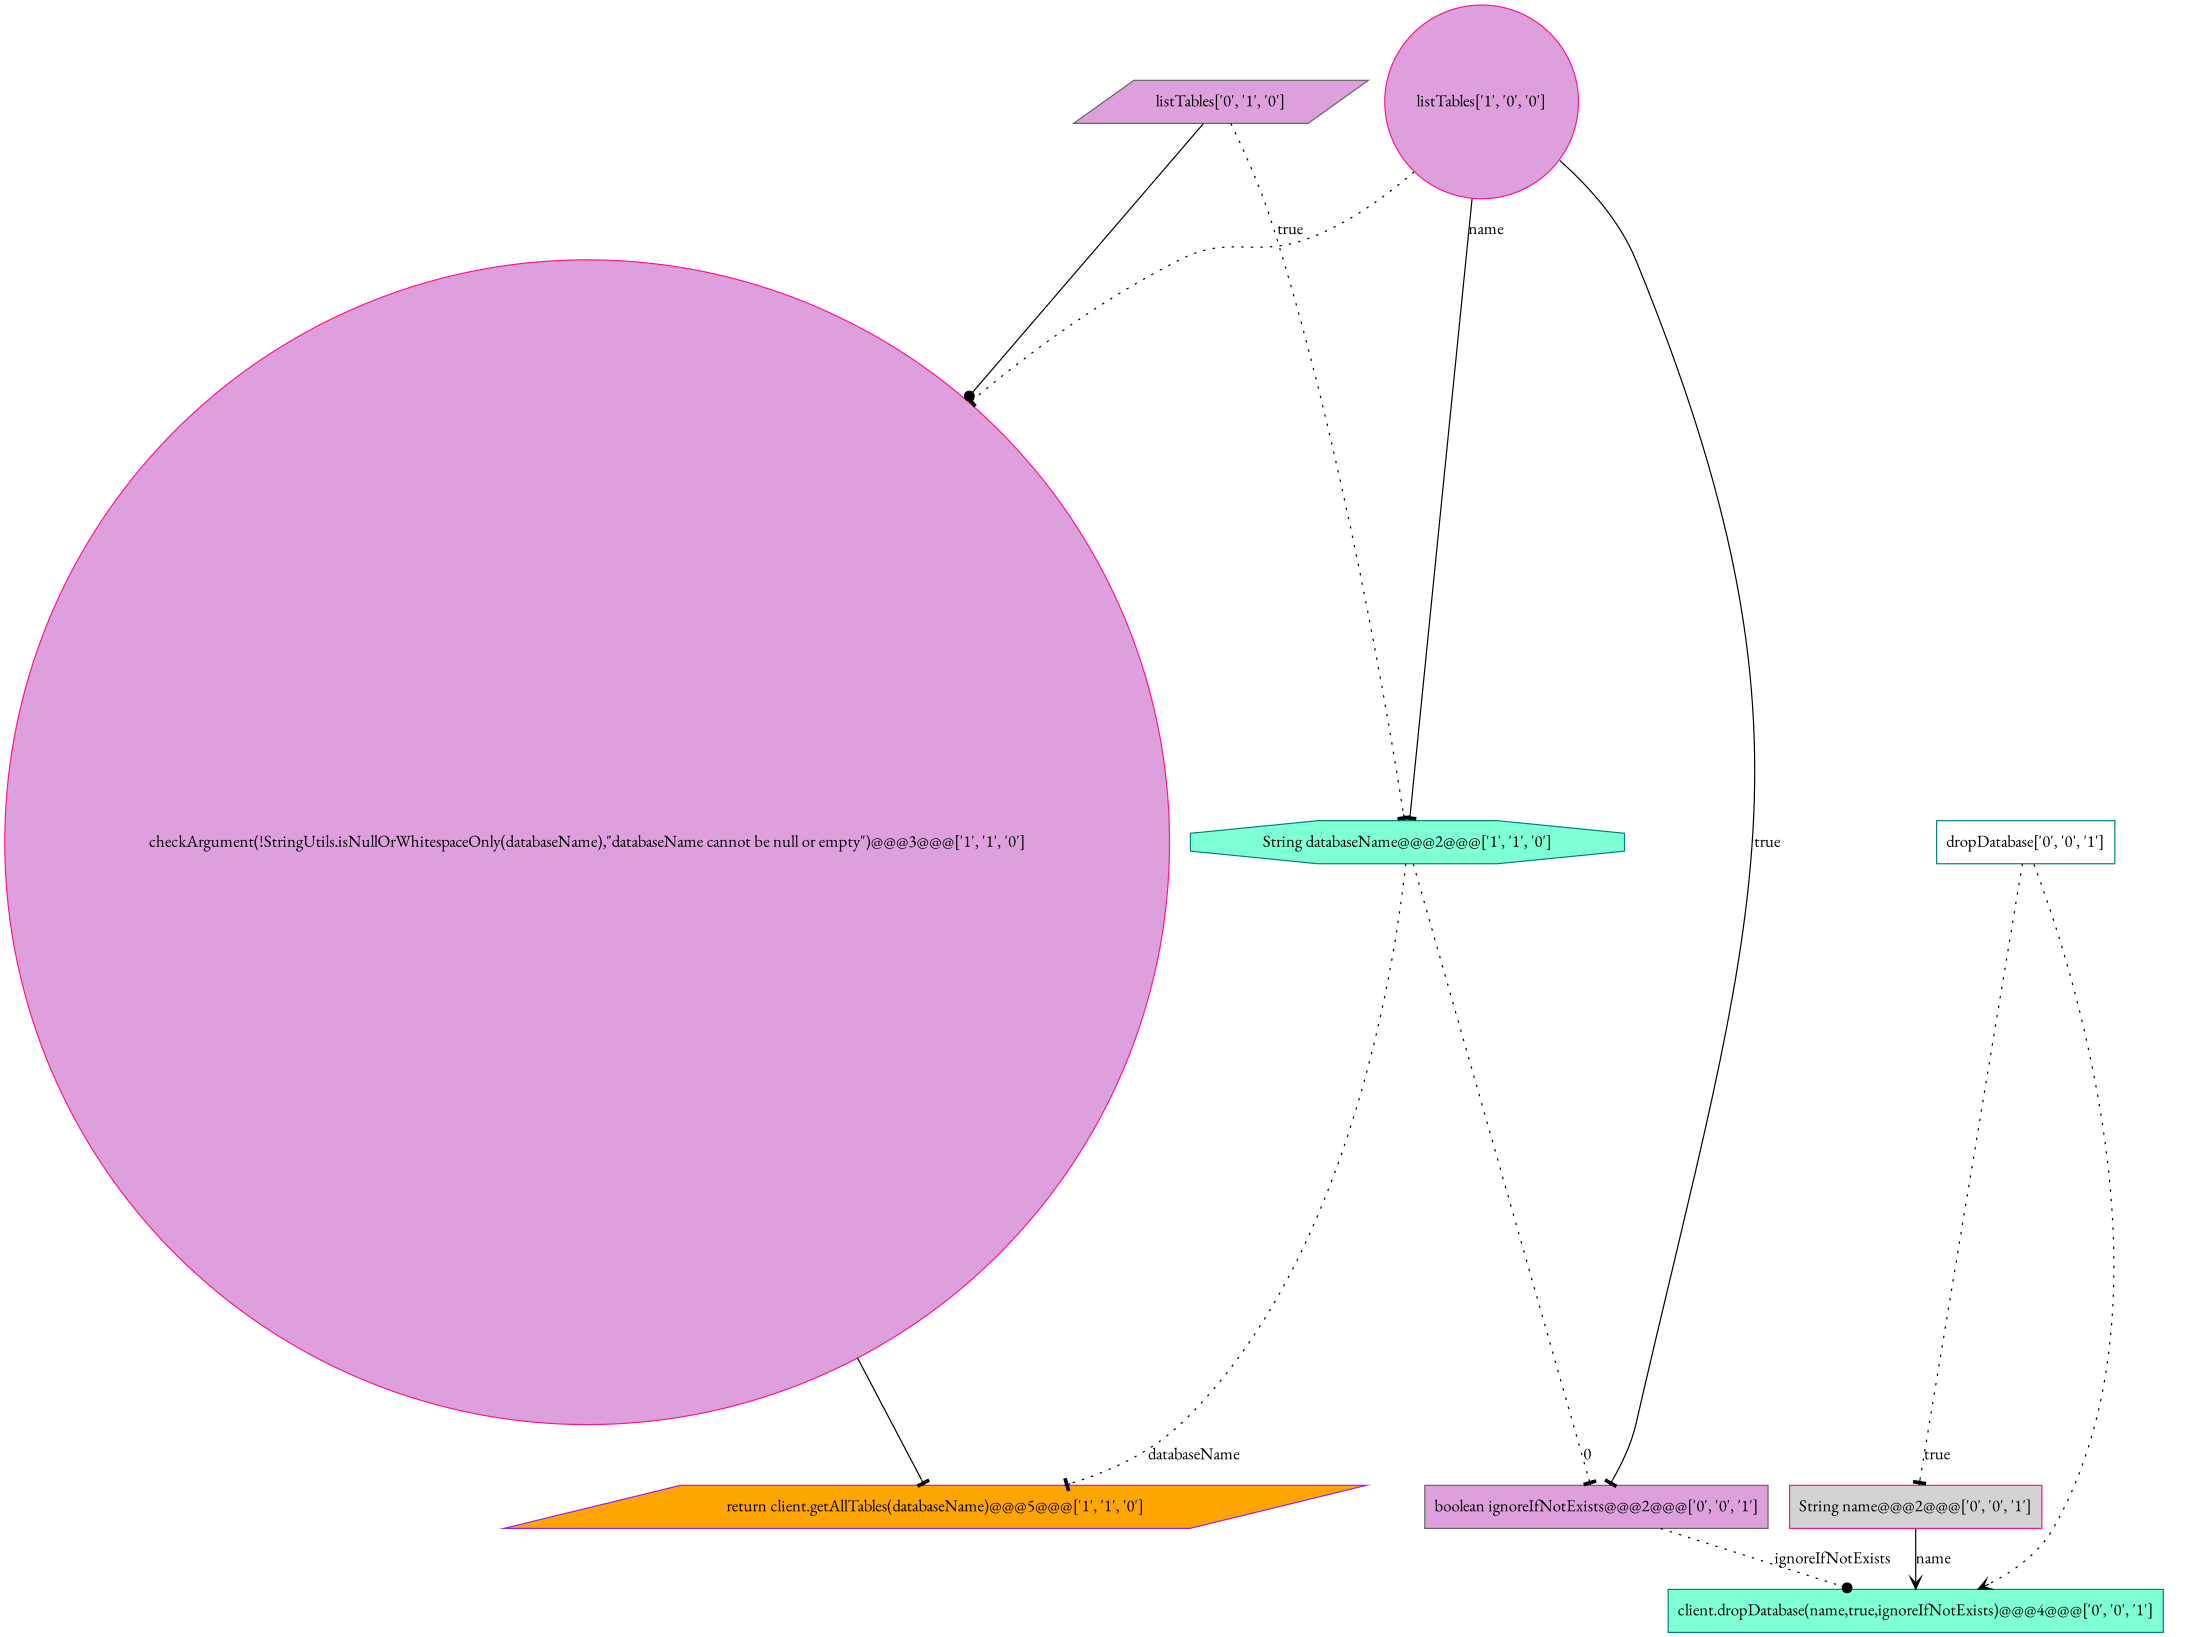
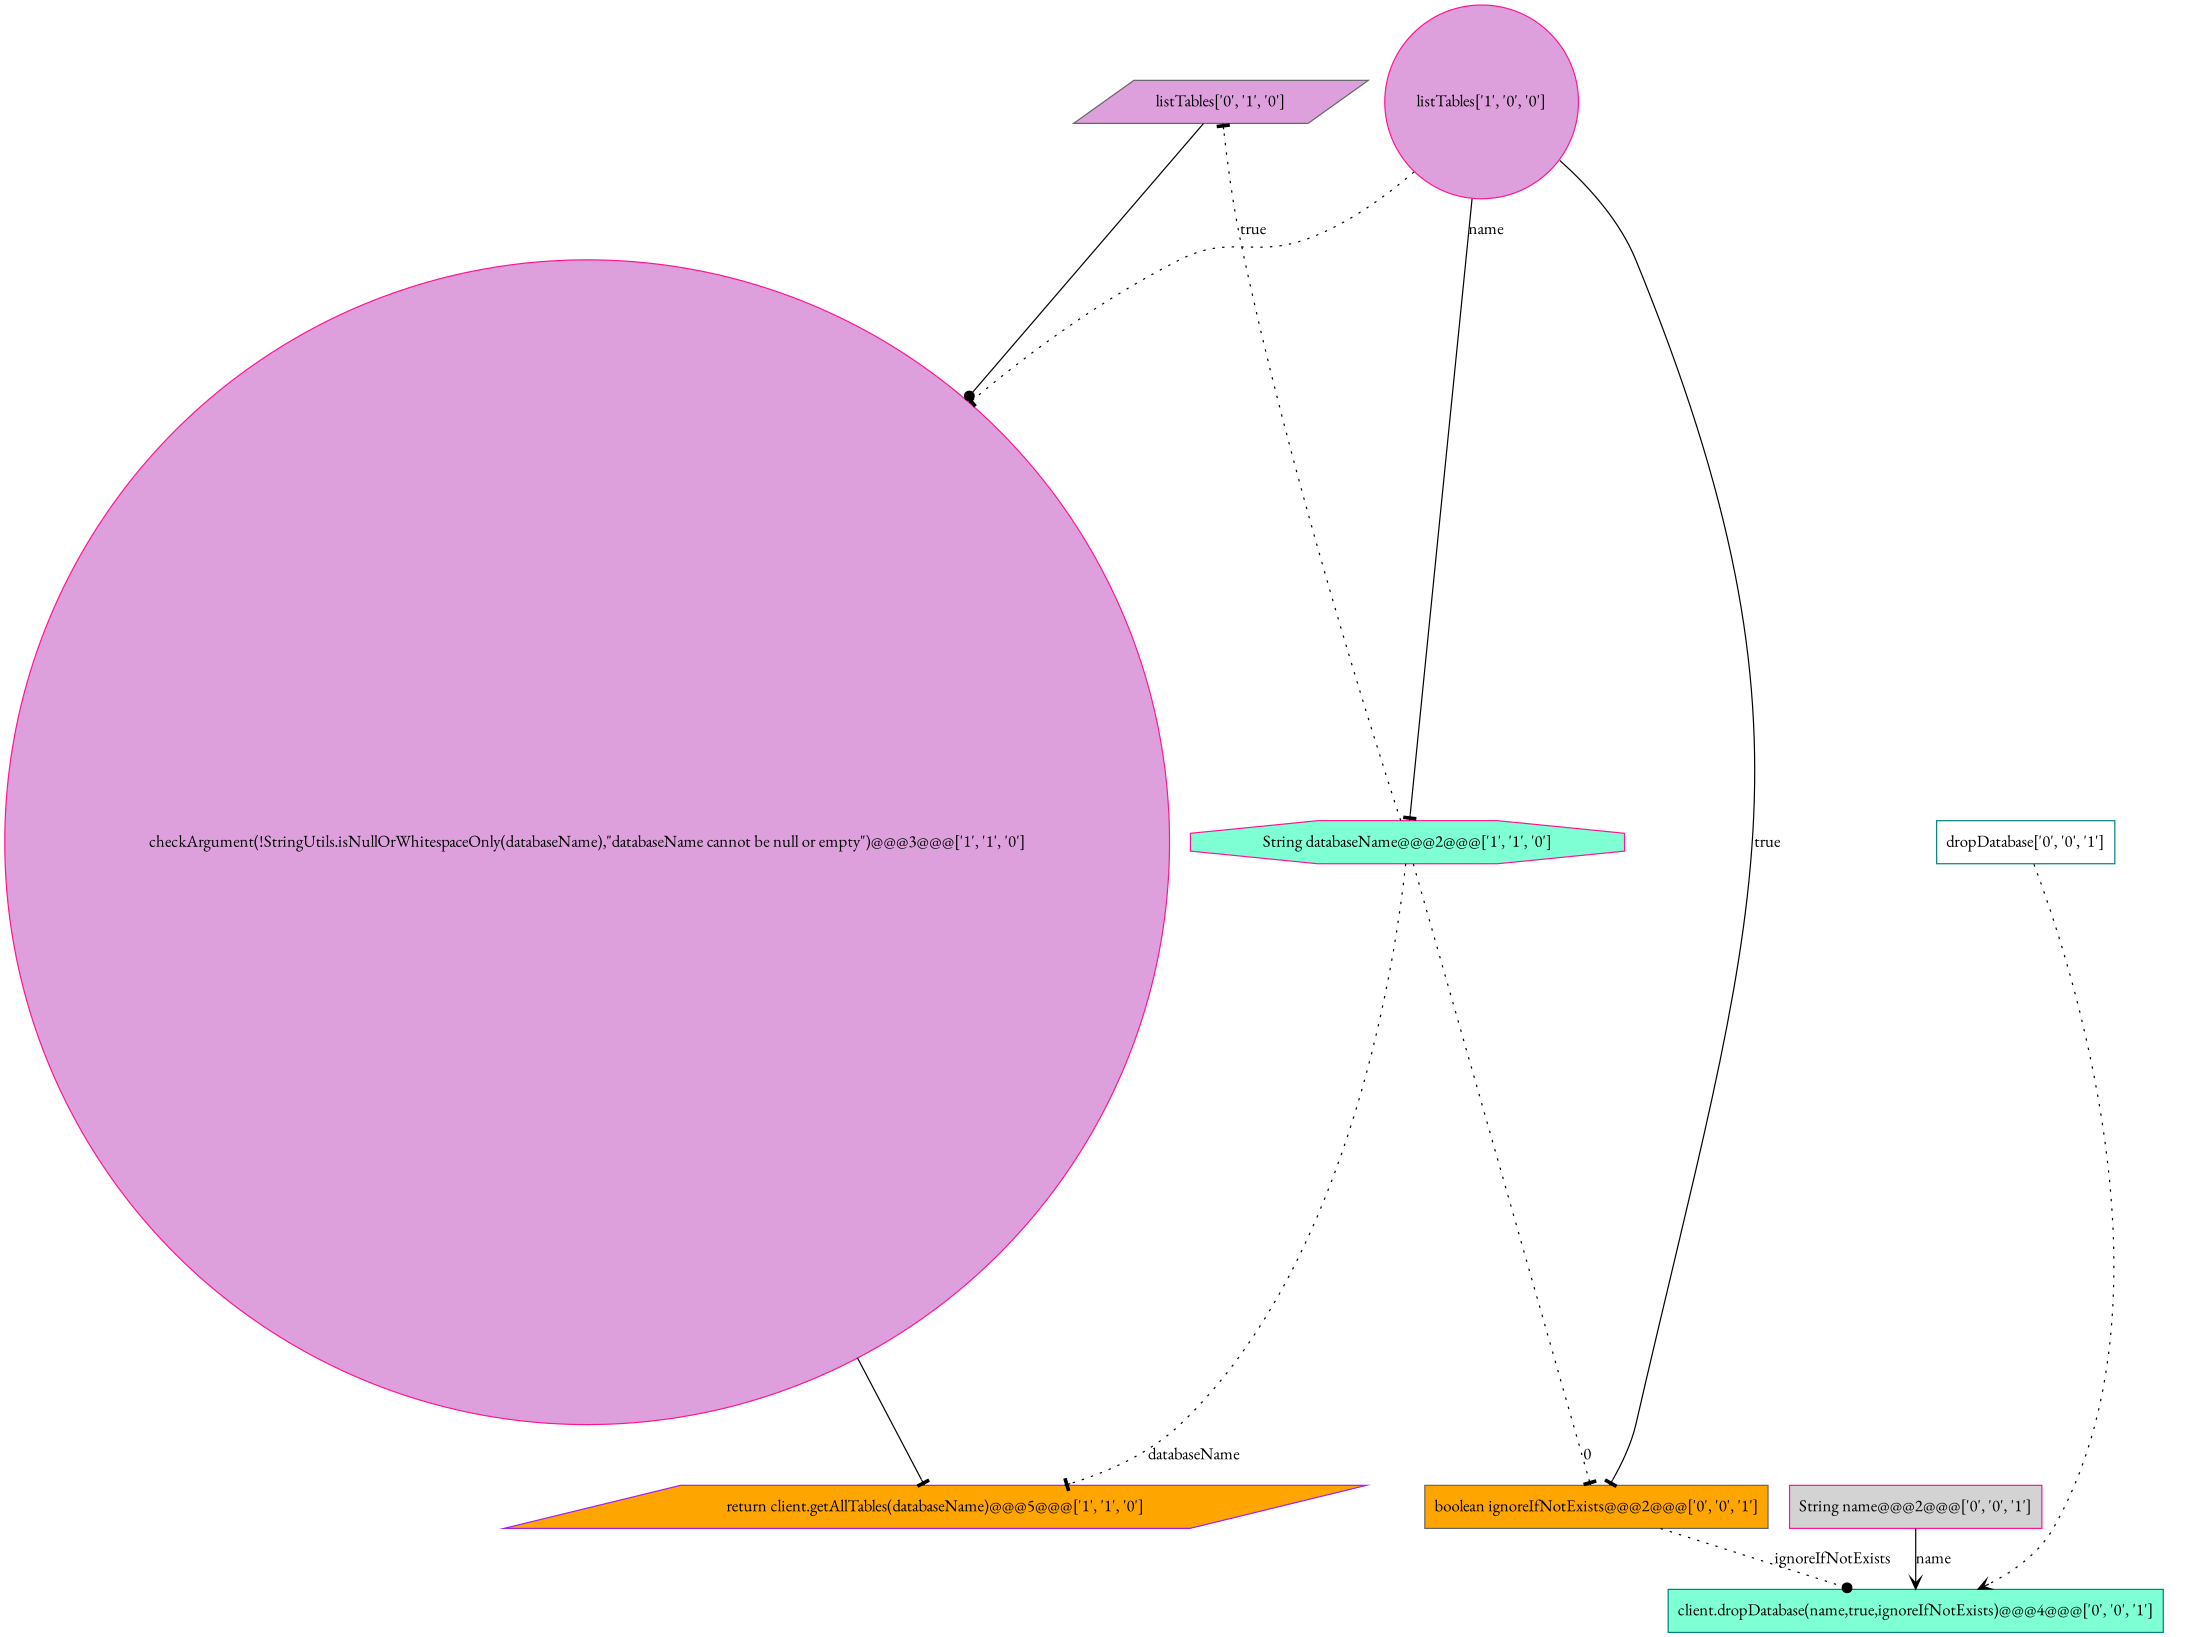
edge "listTables['0', '1', '0']" -> "String databaseName@@@2@@@['1', '1', '0']": reversed
node "String databaseName@@@2@@@['1', '1', '0']": color teal -> deeppink
edge "dropDatabase['0', '0', '1']" -> "String name@@@2@@@['0', '0', '1']": removed, label "true"
node "boolean ignoreIfNotExists@@@2@@@['0', '0', '1']": fillcolor plum -> orange
